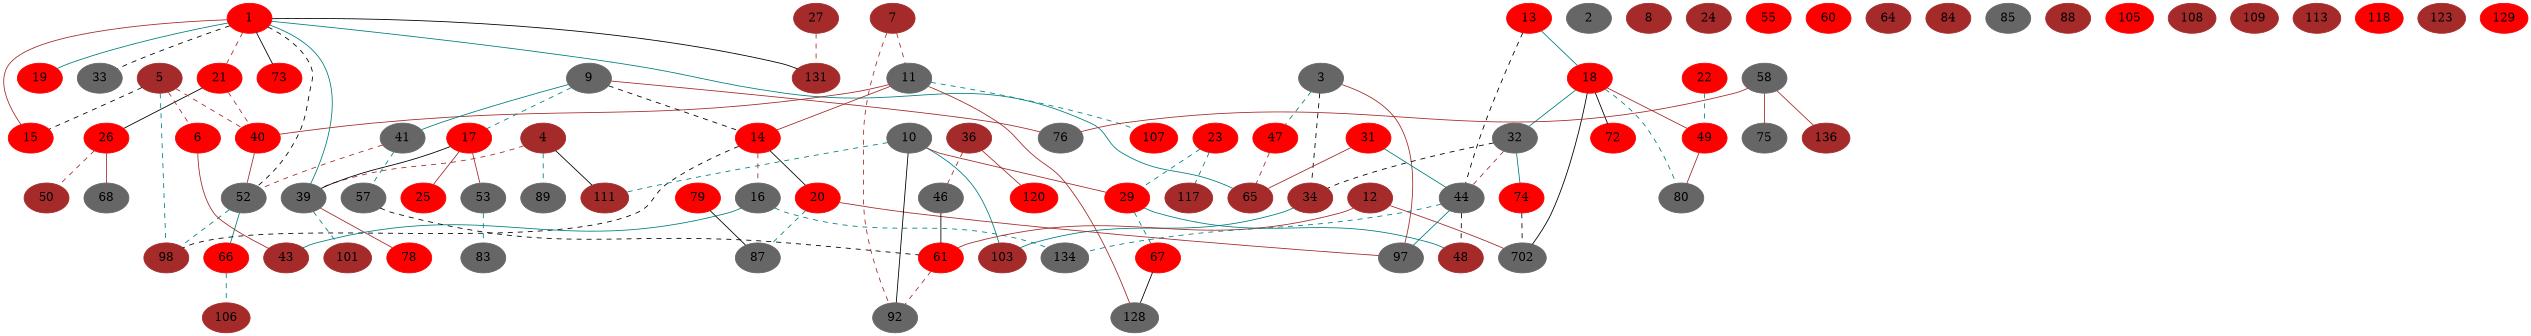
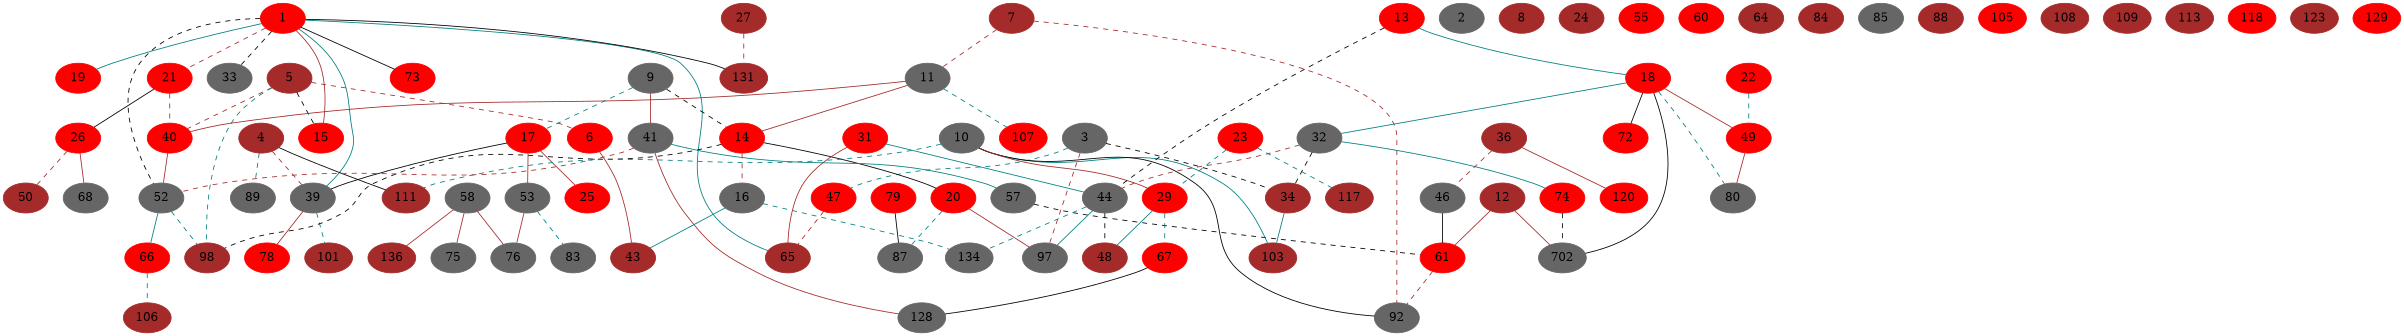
edge "9" -- "76": now "53" -- "76"
edge "9" -- "41": color teal -> brown
edge "3" -- "97": style solid -> dashed
edge "41" -- "57": style dashed -> solid
edge "11" -- "128": now "41" -- "128"
